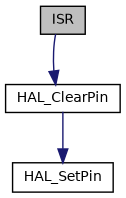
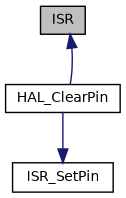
edge "ISR" -> "HAL_ClearPin": reversed
node "HAL_SetPin": label "HAL_SetPin" -> "ISR_SetPin"
